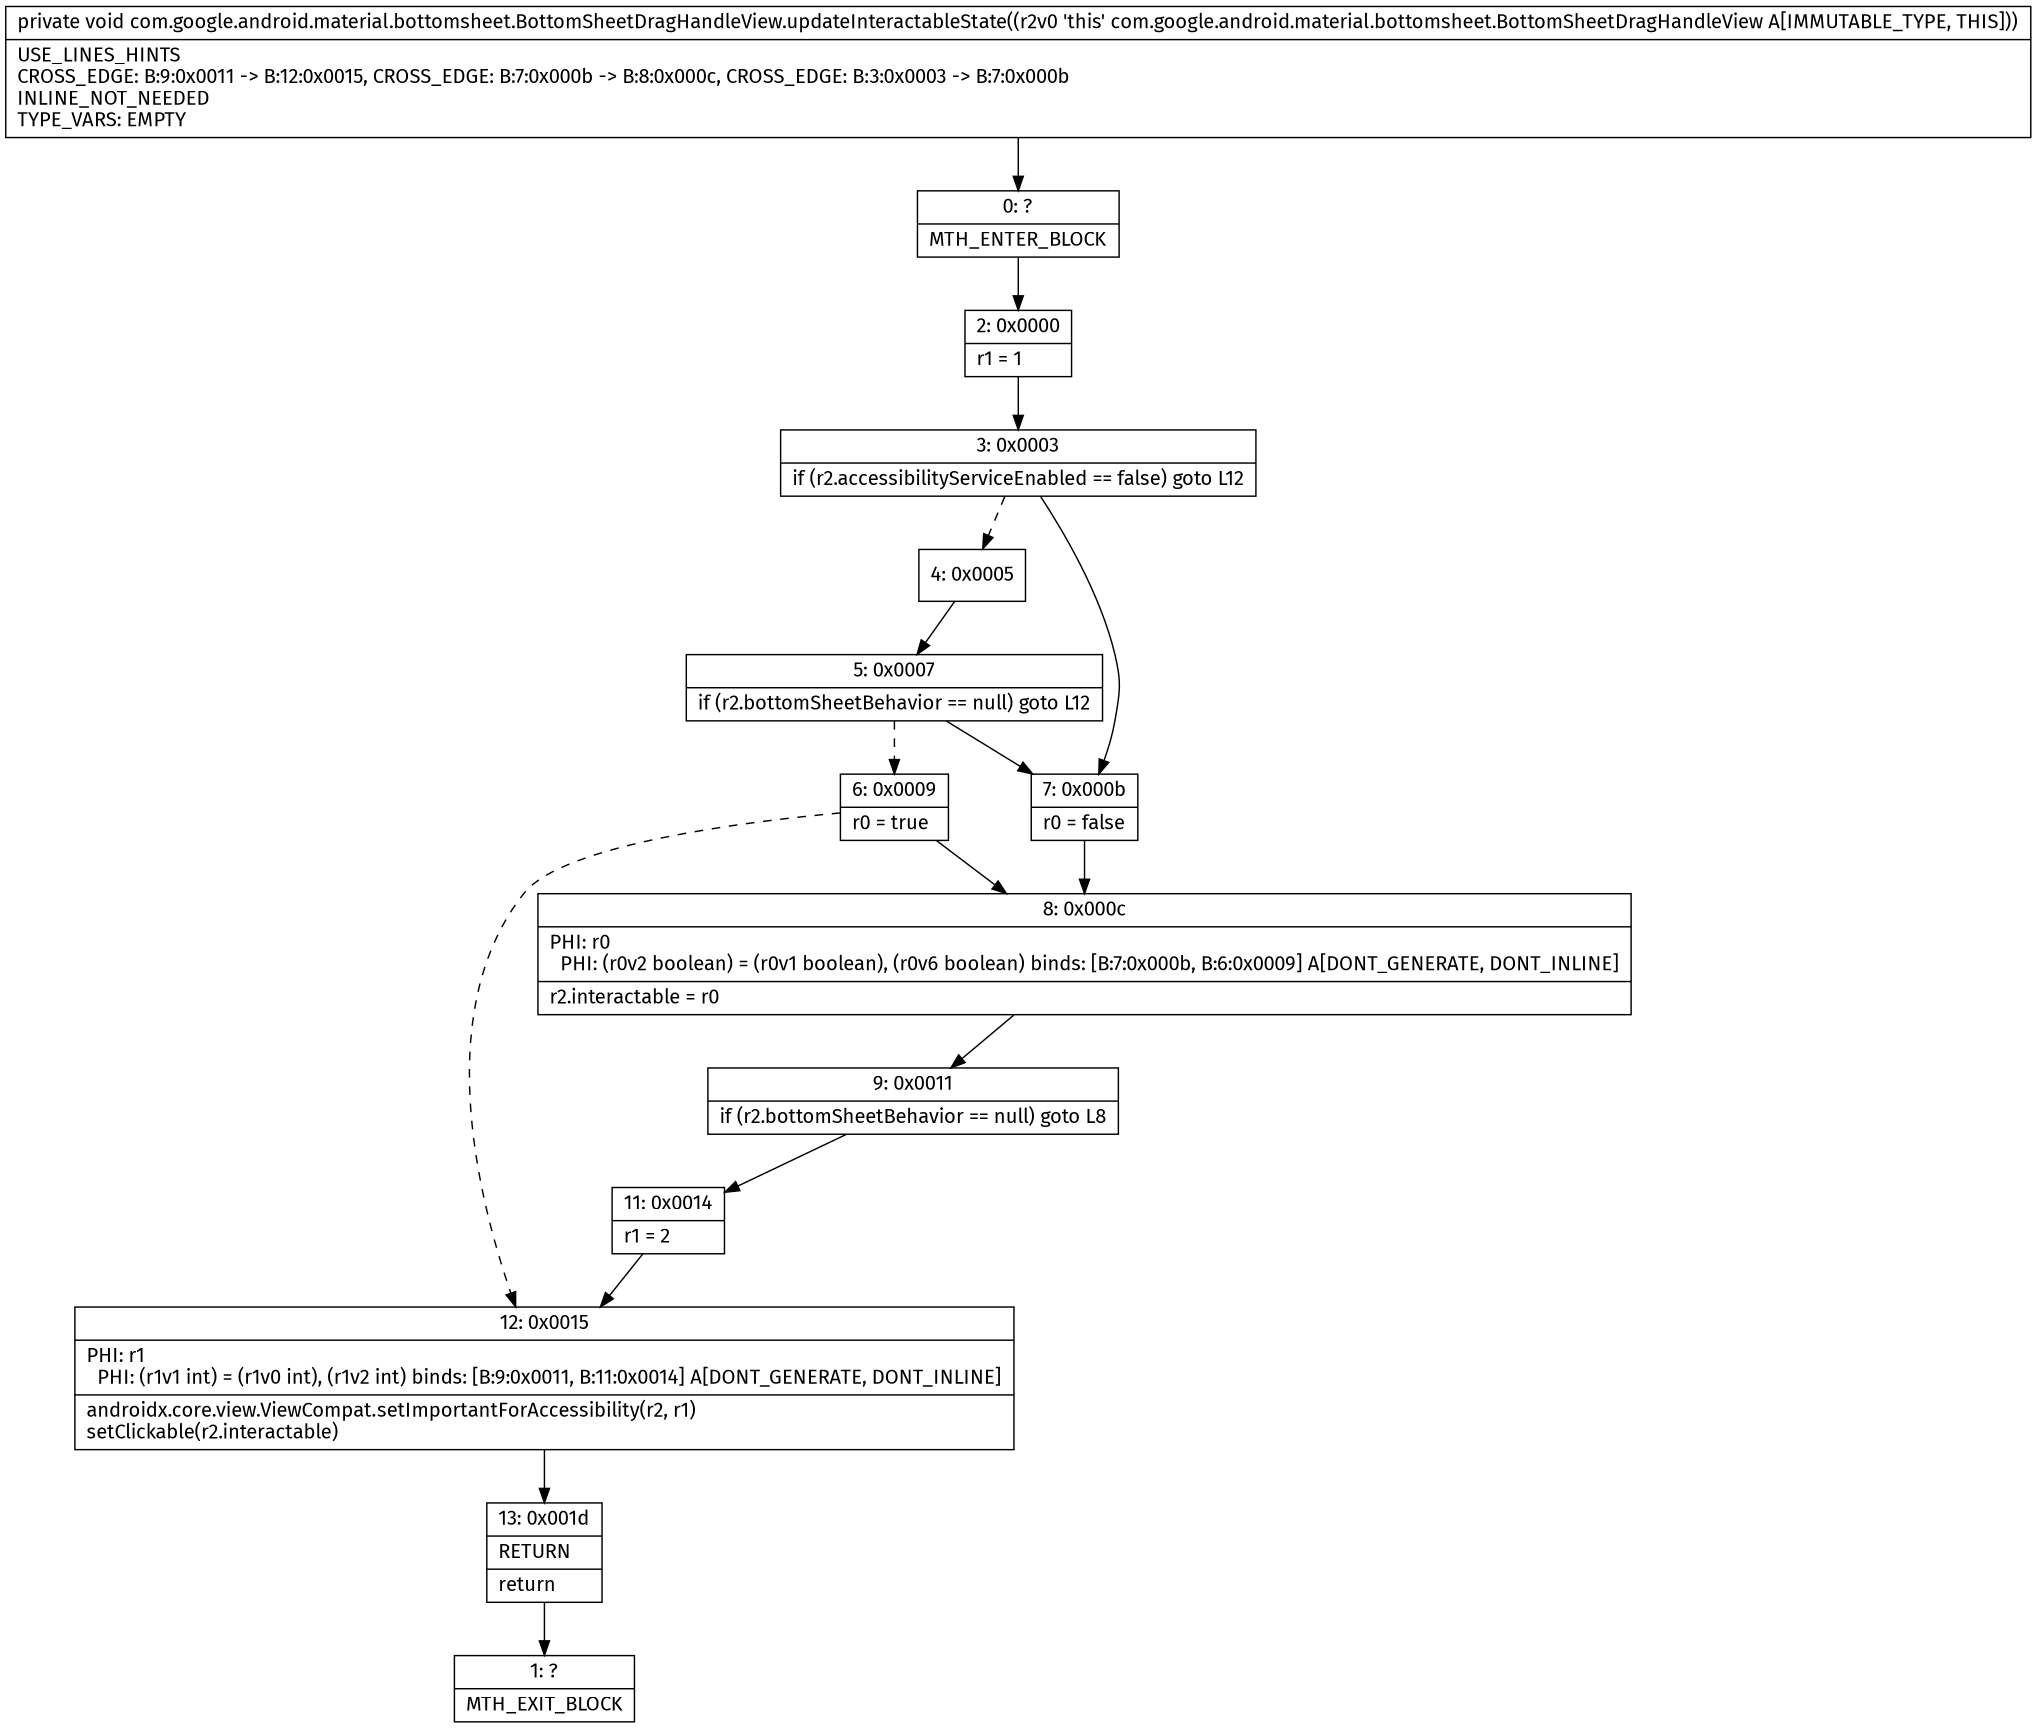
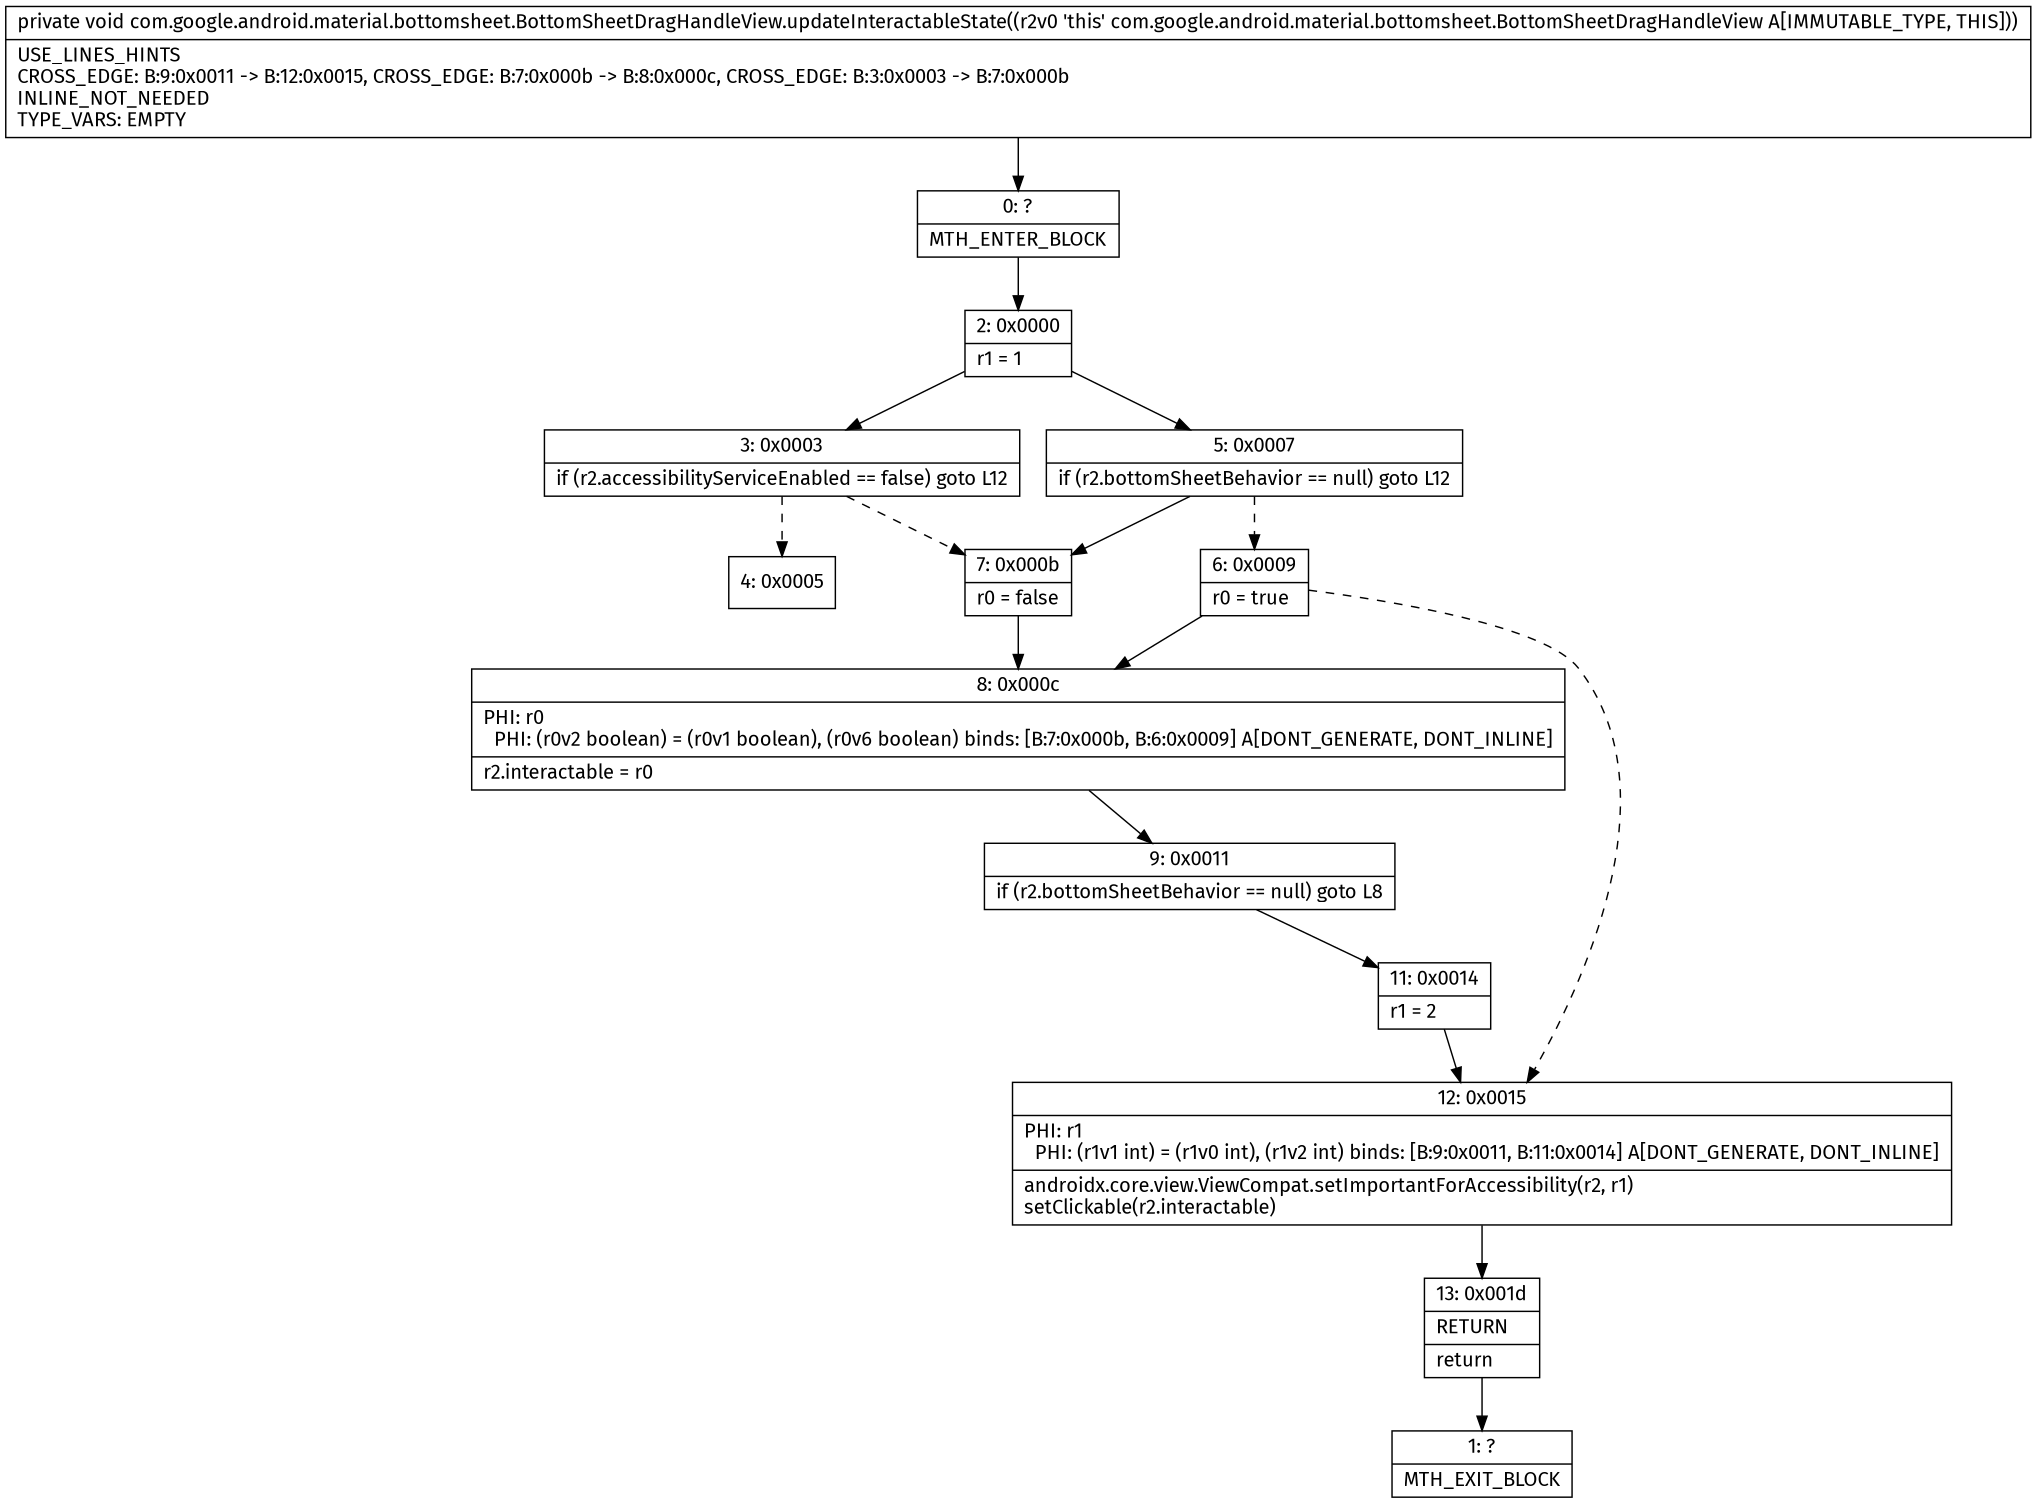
edge "4: 0x0005" -> "5: 0x0007": now "2: 0x0000" -> "5: 0x0007"
edge "3: 0x0003" -> "7: 0x000b": style solid -> dashed
